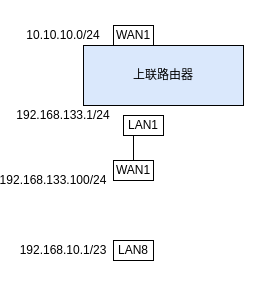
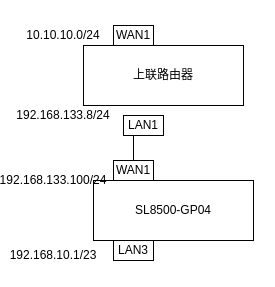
node "上联路由器": fillcolor #dae8fc -> #ffffff
node "192.168.133.1/24": label "192.168.133.1/24" -> "192.168.133.8/24"
node "SL8500-GP04": added
node "192.168.10.1/23": moved (64, 251) -> (54, 256)
node "LAN8": label "LAN8" -> "LAN3"
